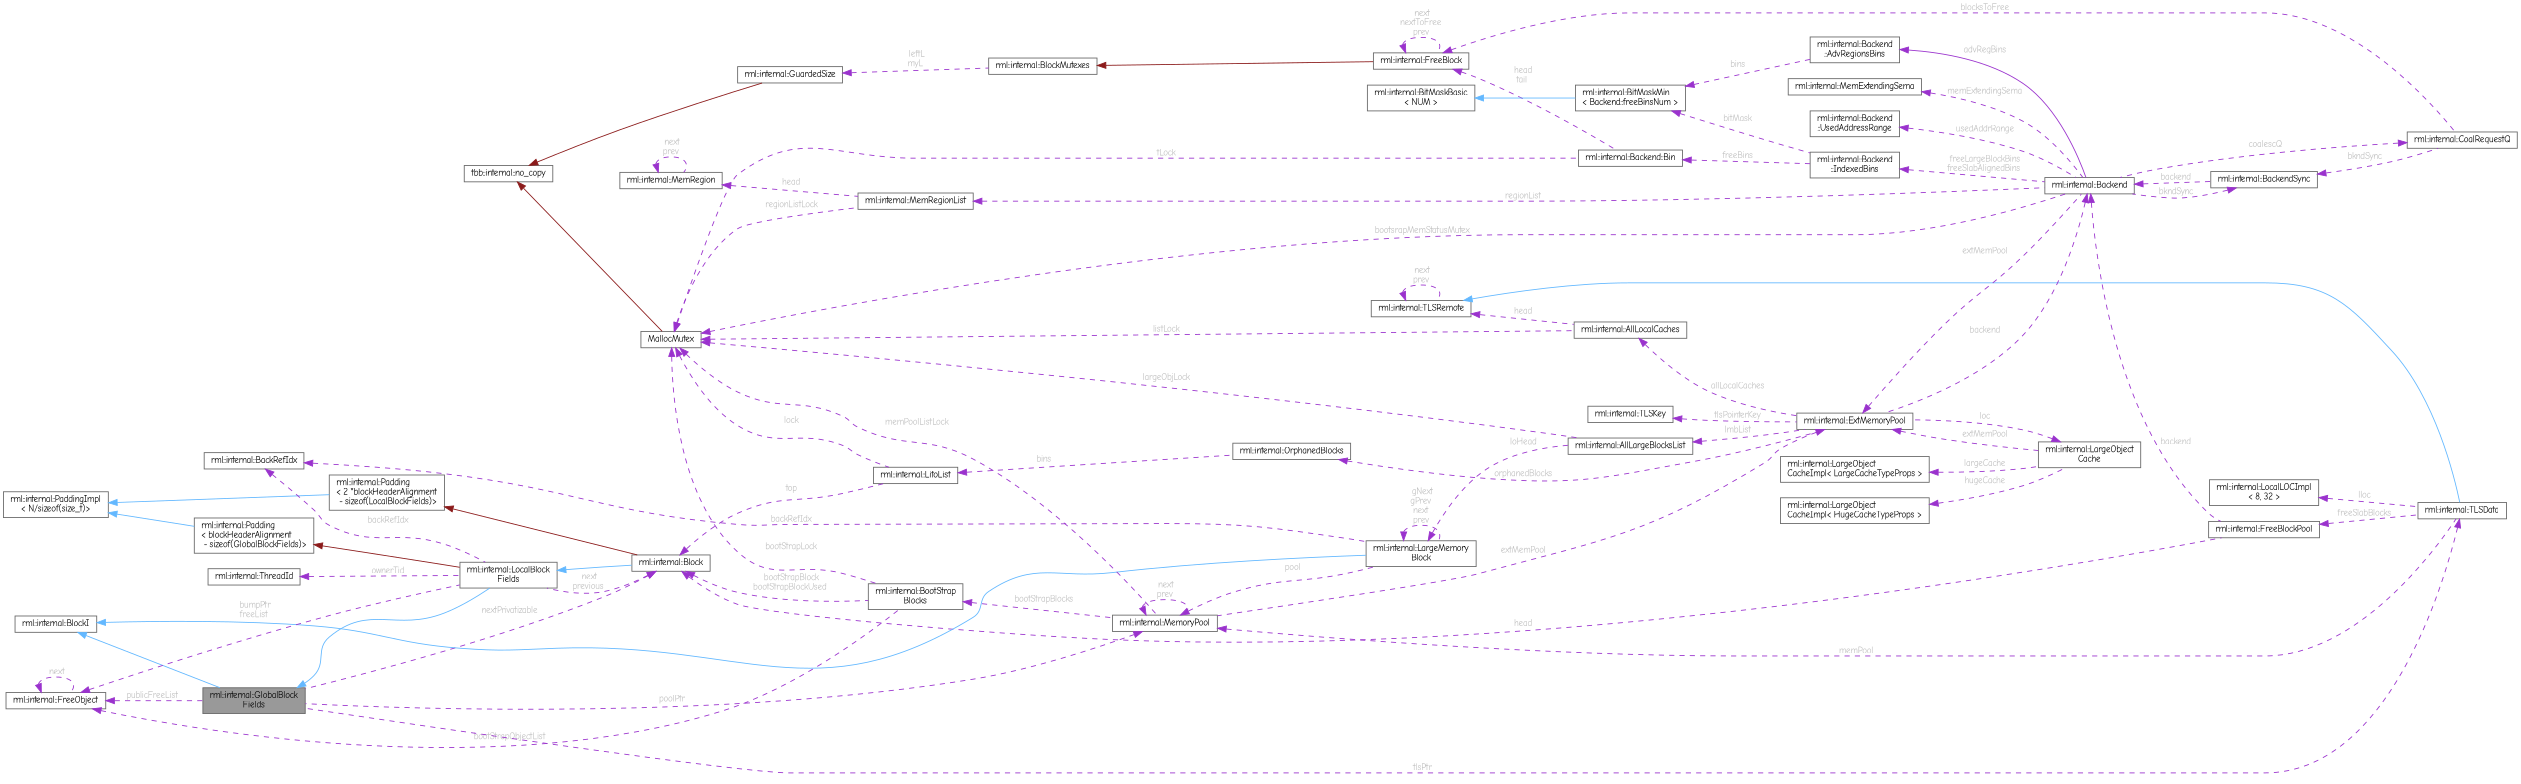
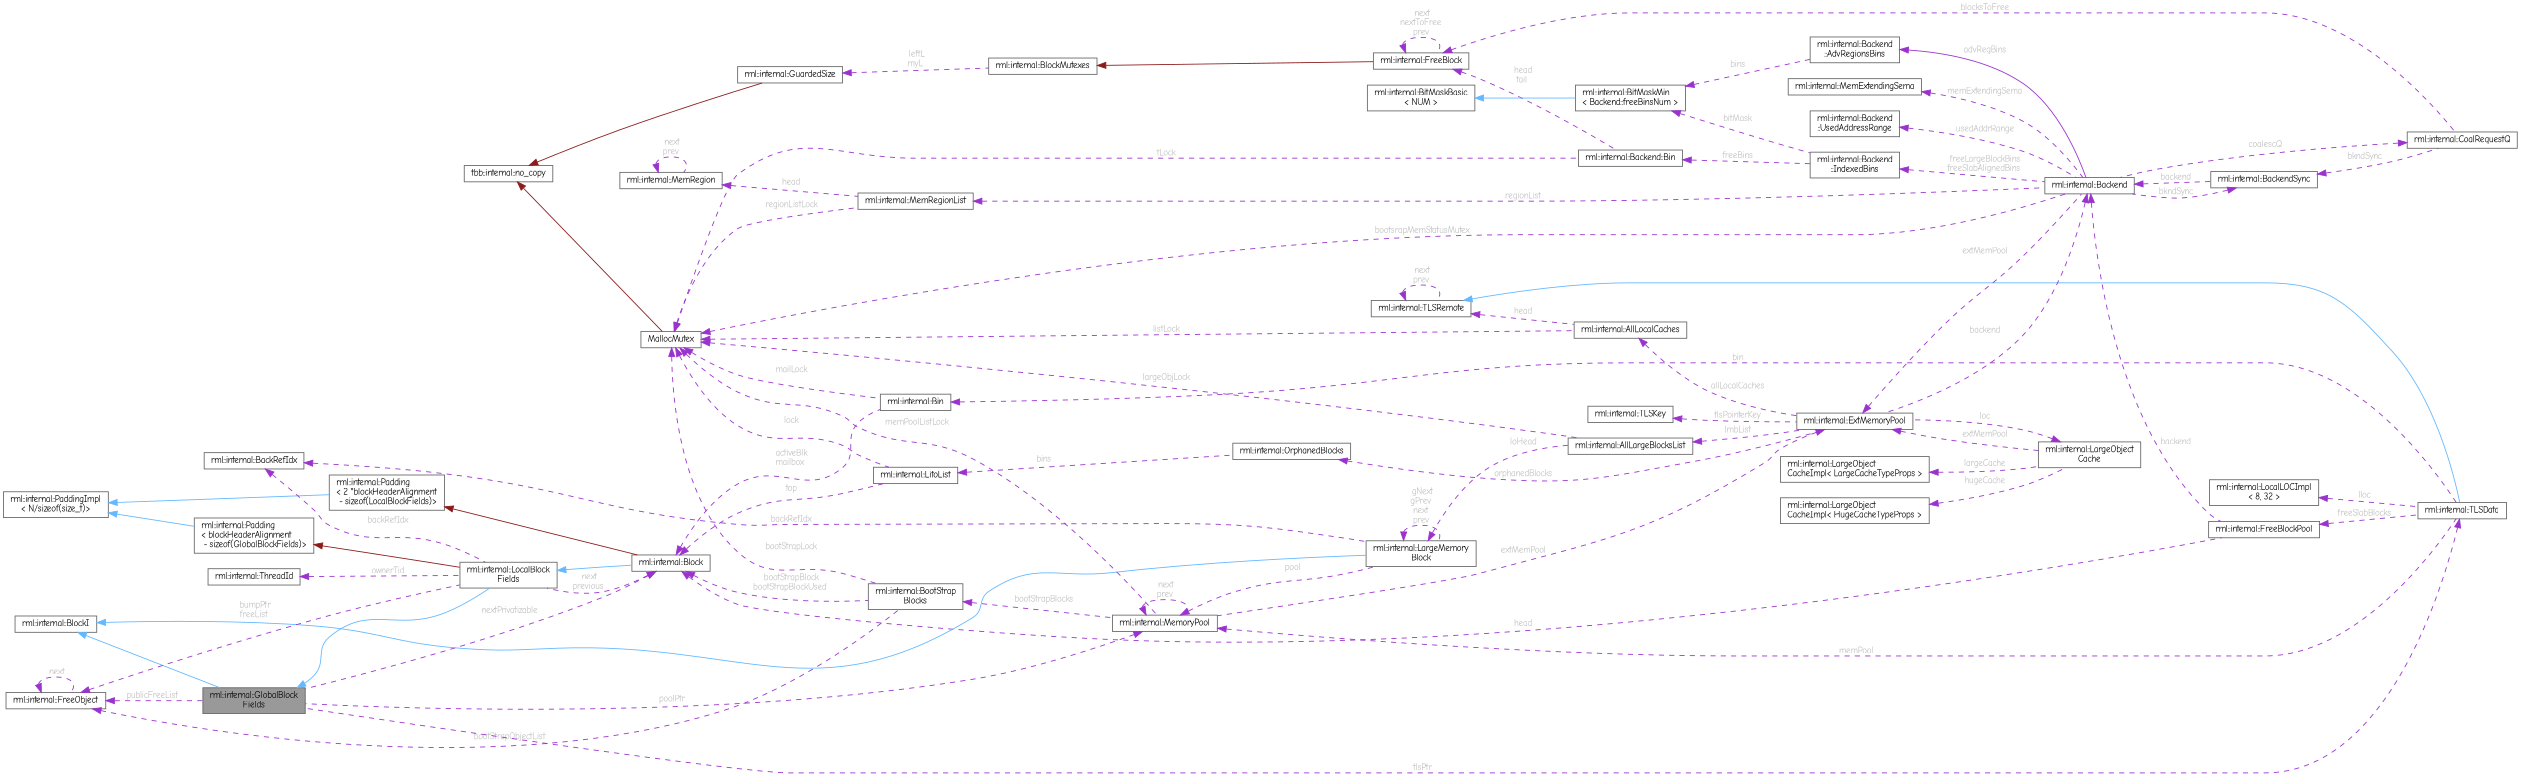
node "rml::internal::Bin": added
